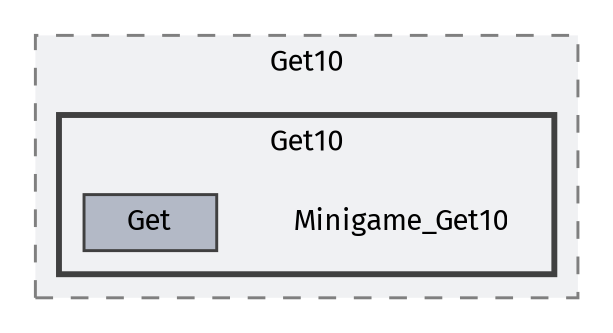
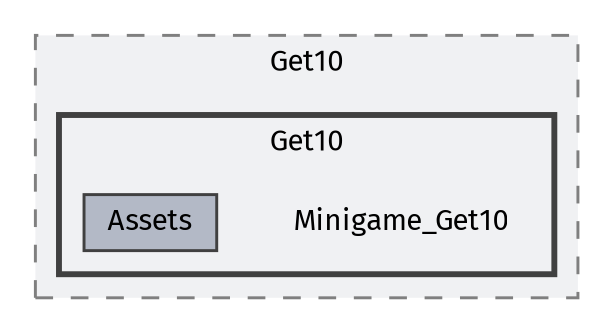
node "Get": label "Get" -> "Assets"
